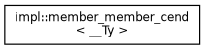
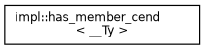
node "impl::member_member_cend < __Ty >": label "impl::member_member_cend < __Ty >" -> "impl::has_member_cend < __Ty >"
